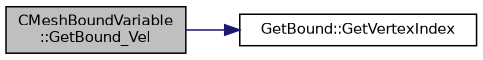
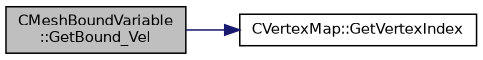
node "GetBound::GetVertexIndex": label "GetBound::GetVertexIndex" -> "CVertexMap::GetVertexIndex"
